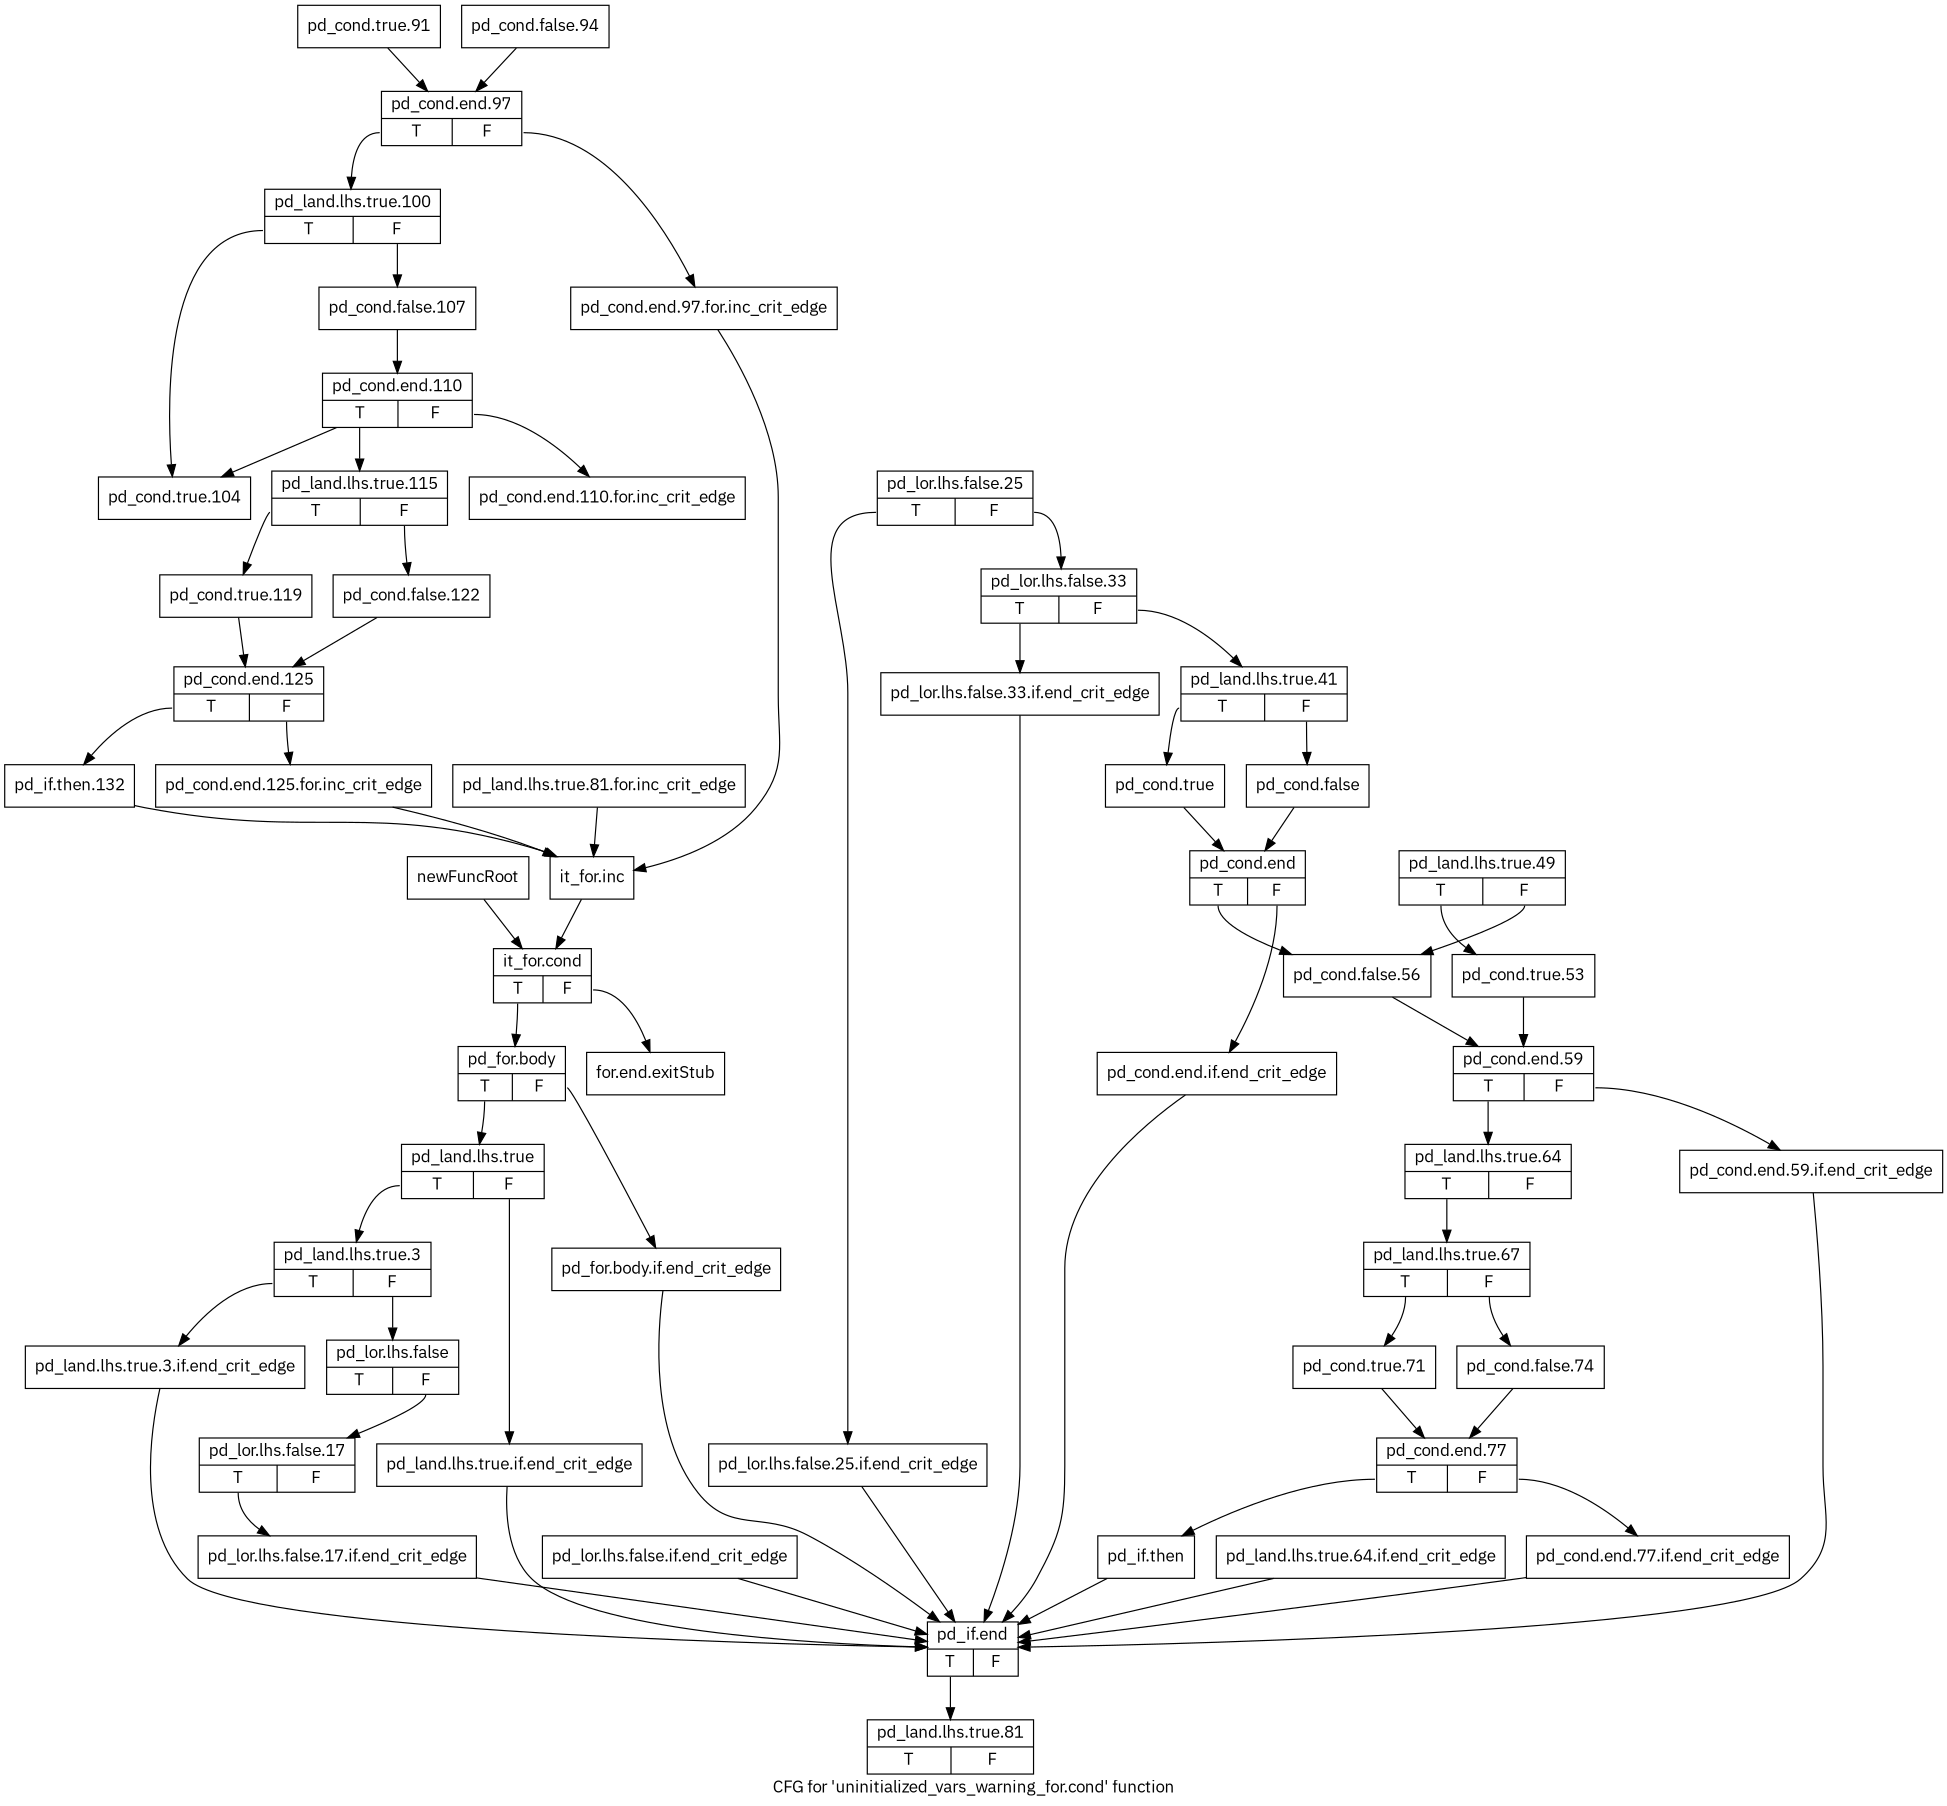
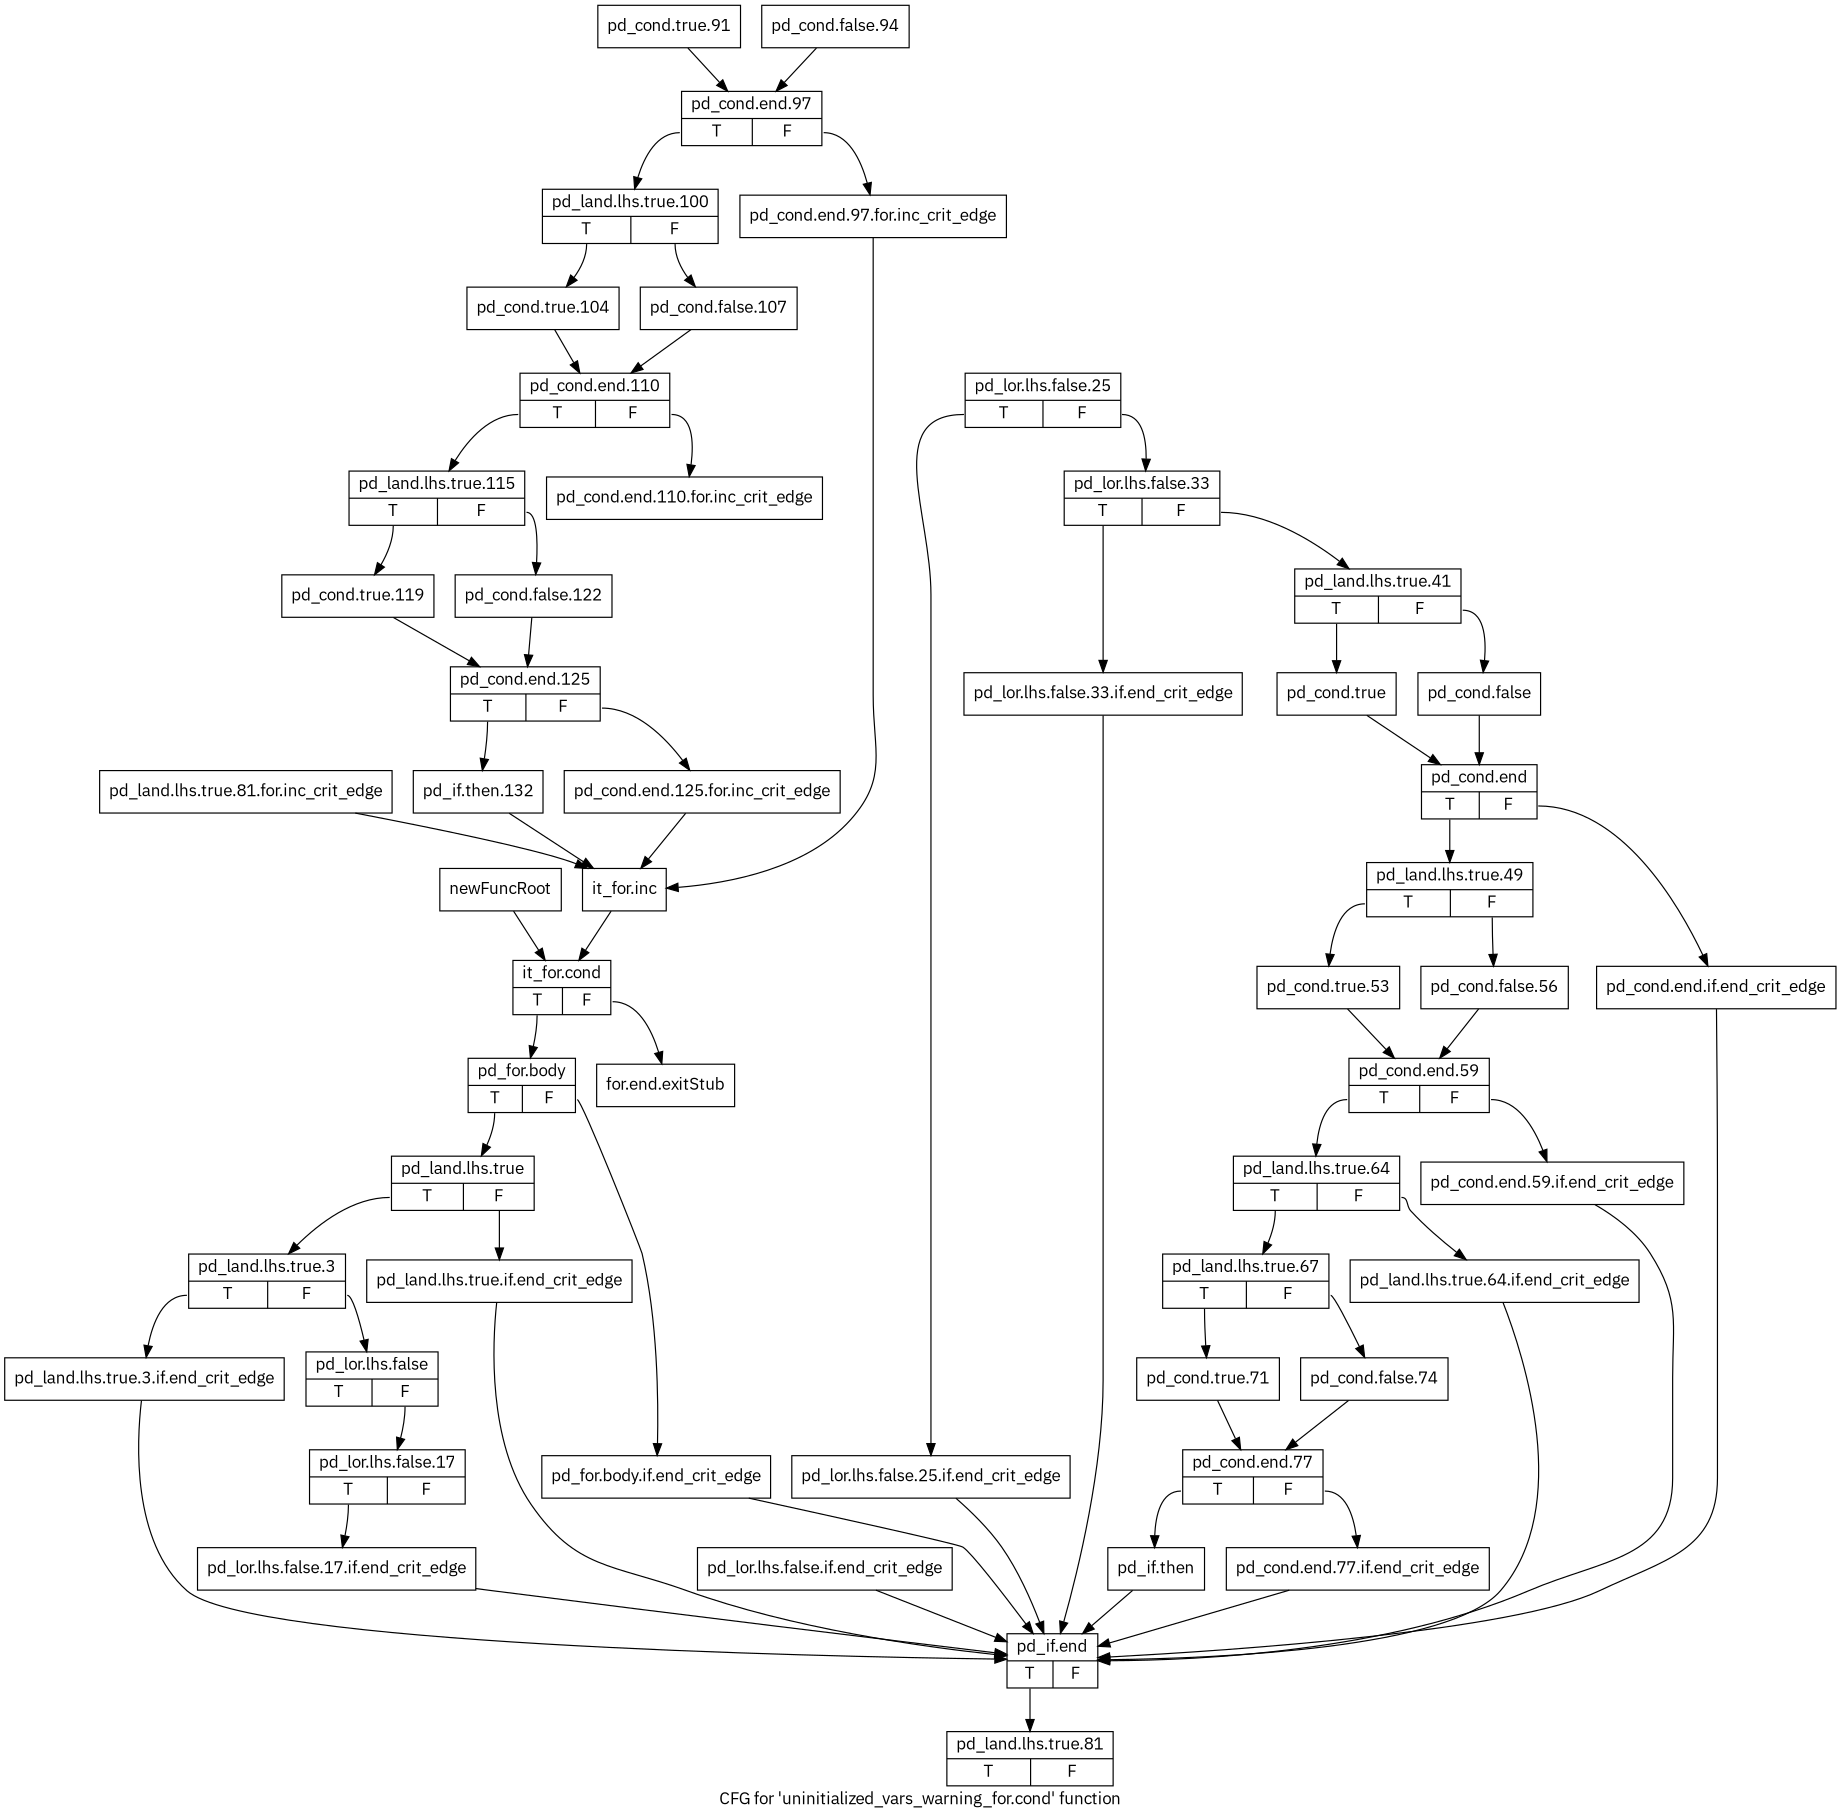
edge "pd_cond.end.110" -> "pd_cond.true.104": reversed
edge "pd_cond.end" -> "pd_cond.false.56": now "pd_cond.end" -> "pd_land.lhs.true.49"
edge "pd_land.lhs.true.64" -> "pd_land.lhs.true.64.if.end_crit_edge": added
